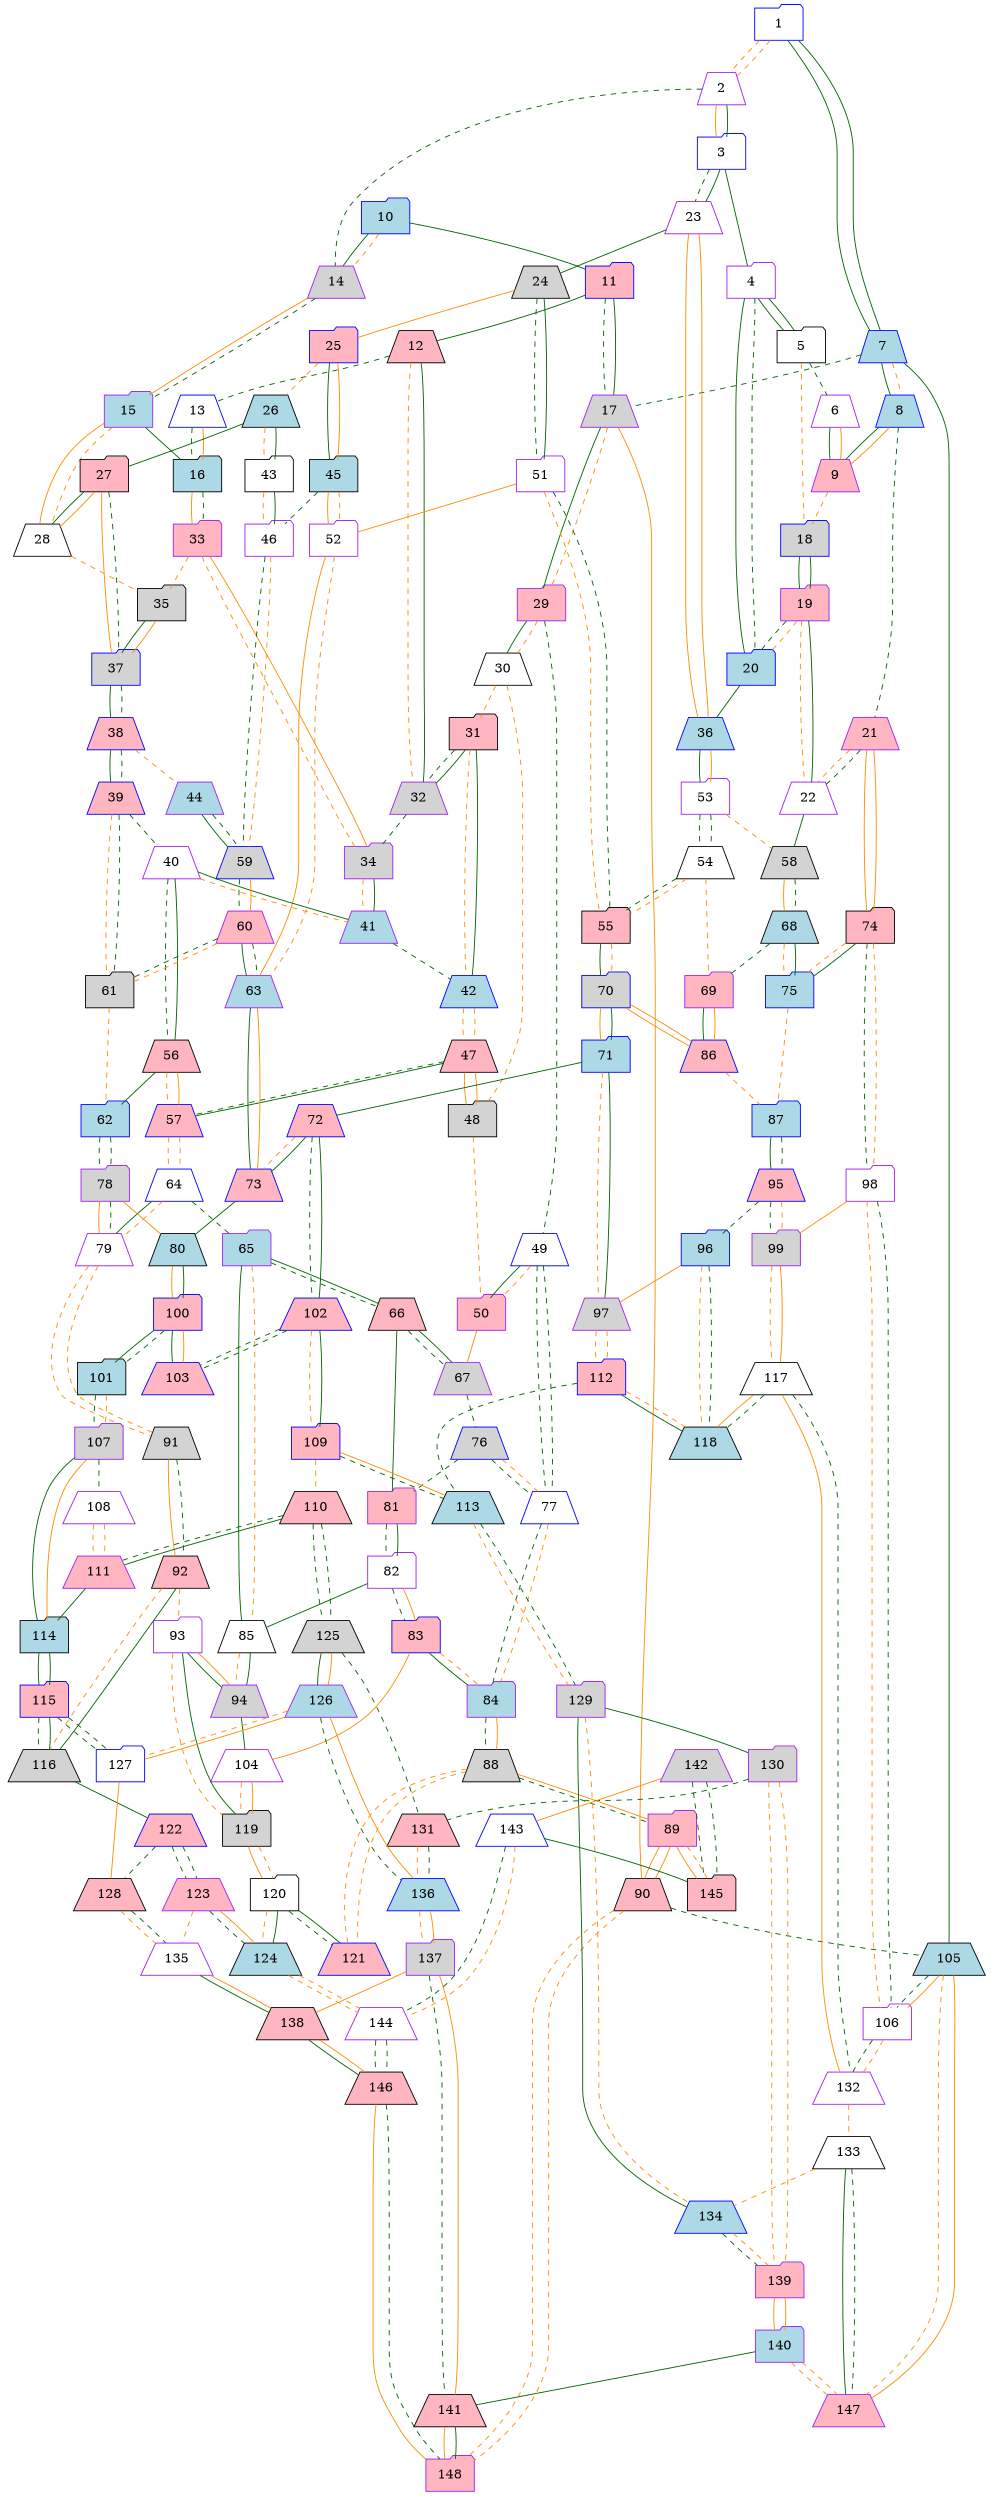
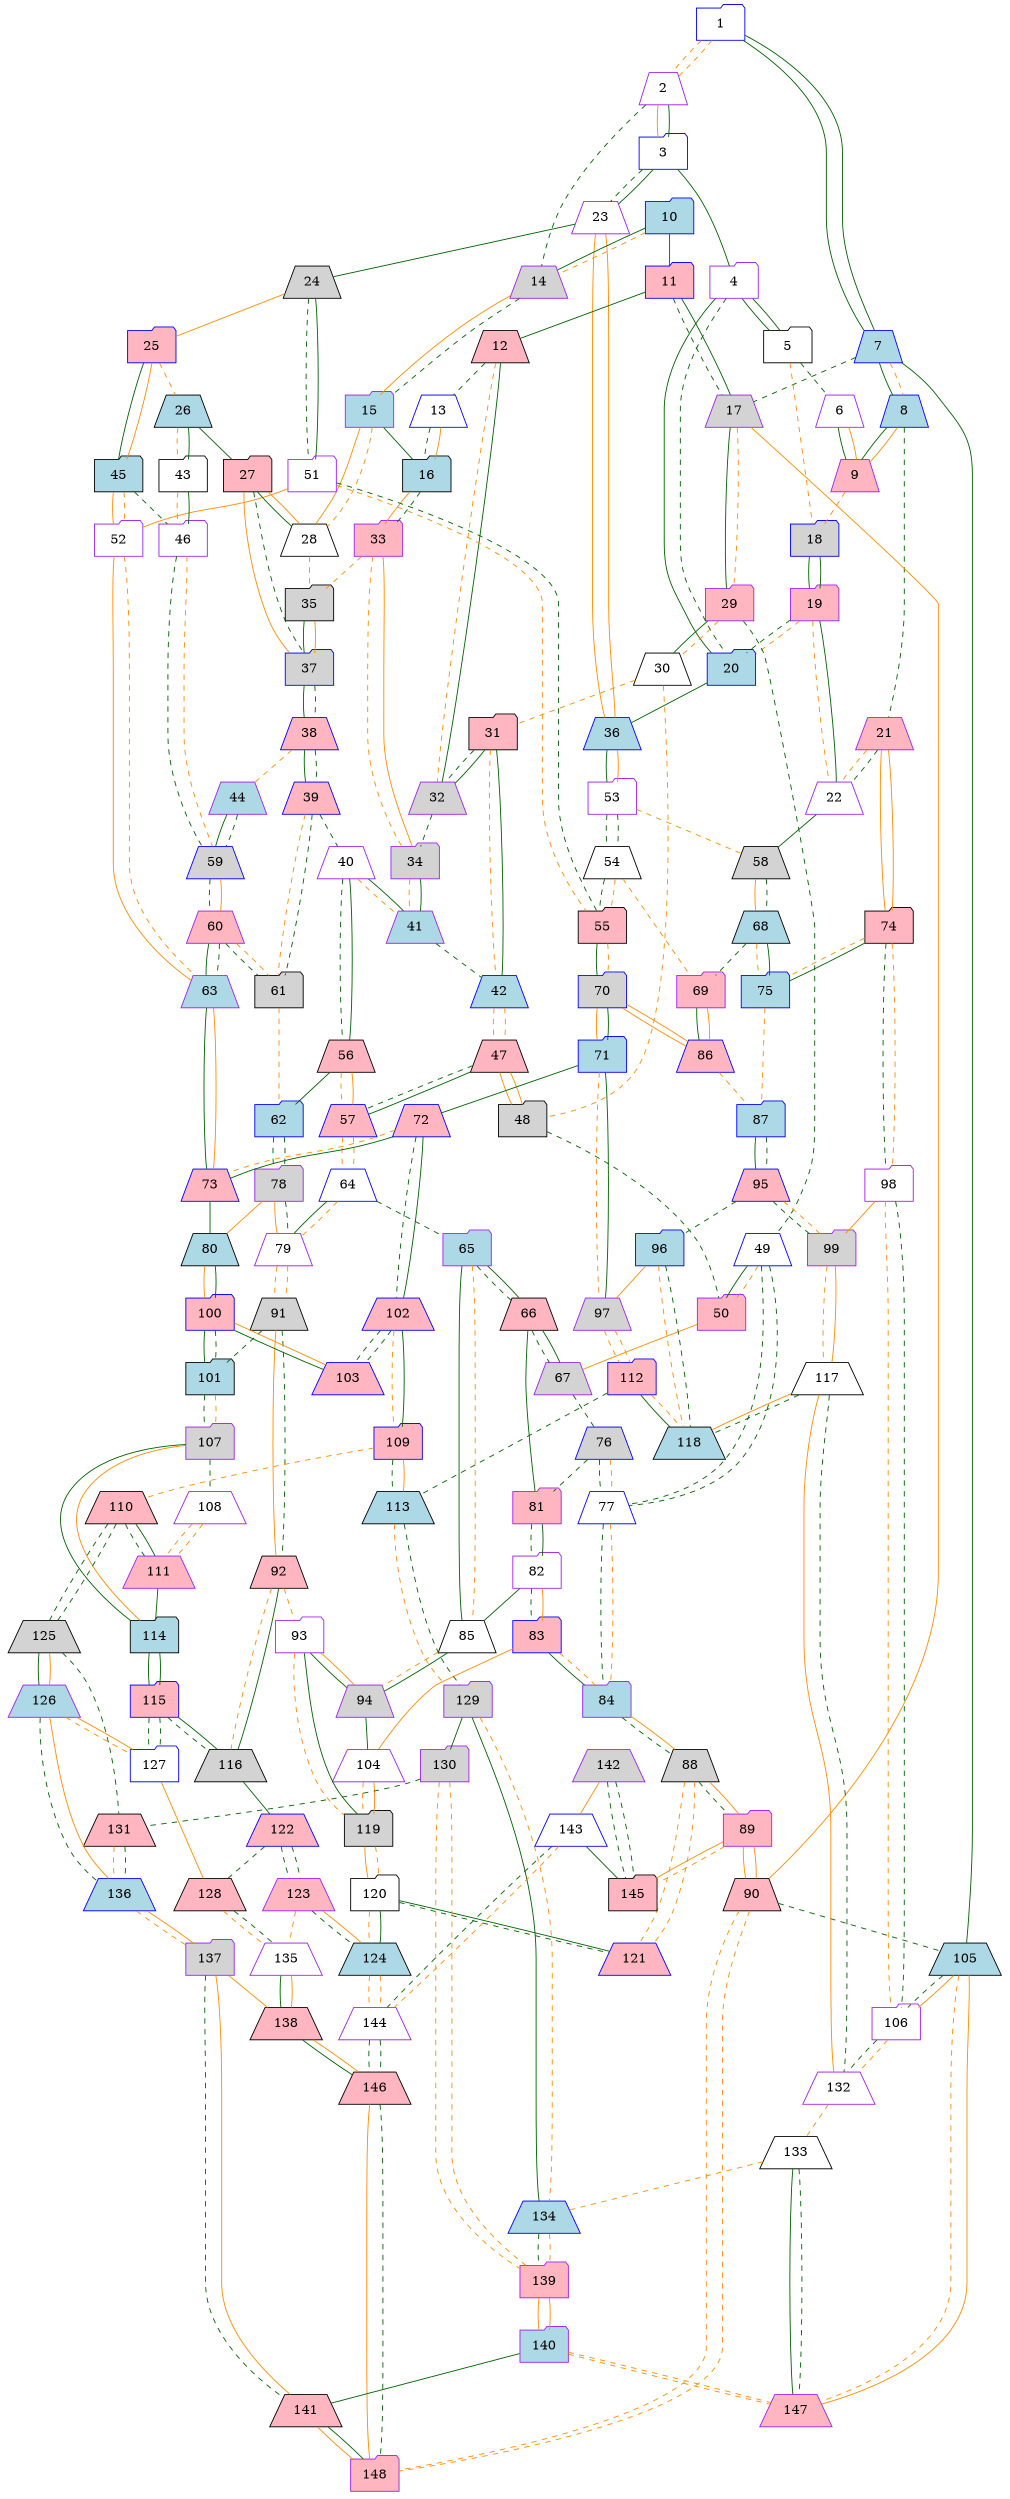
edge "48" -- "50": color darkorange -> darkgreen
edge "91" -- "101": added
